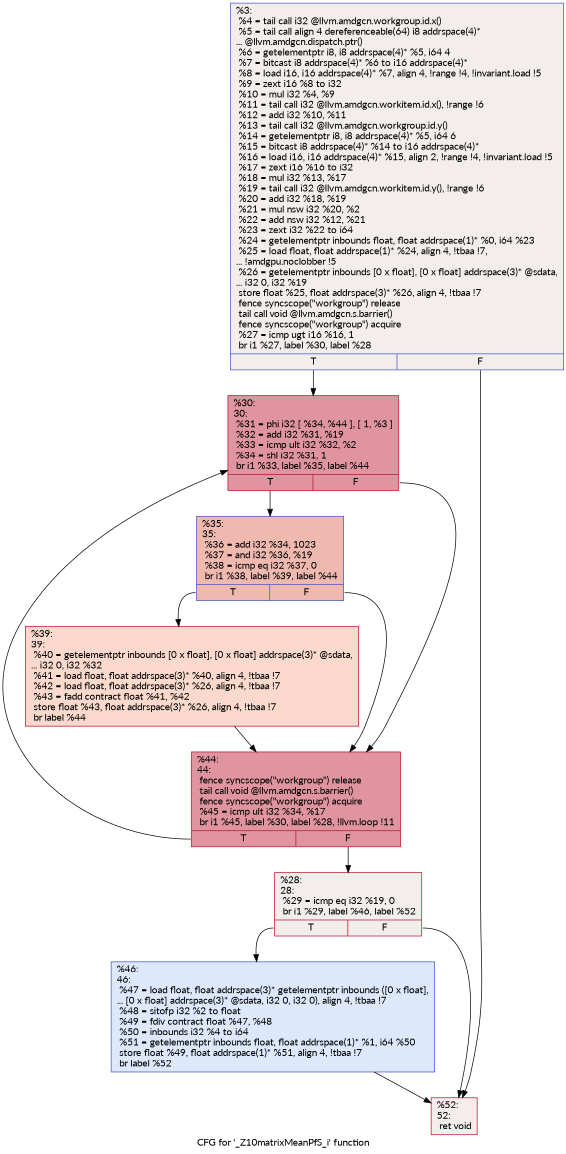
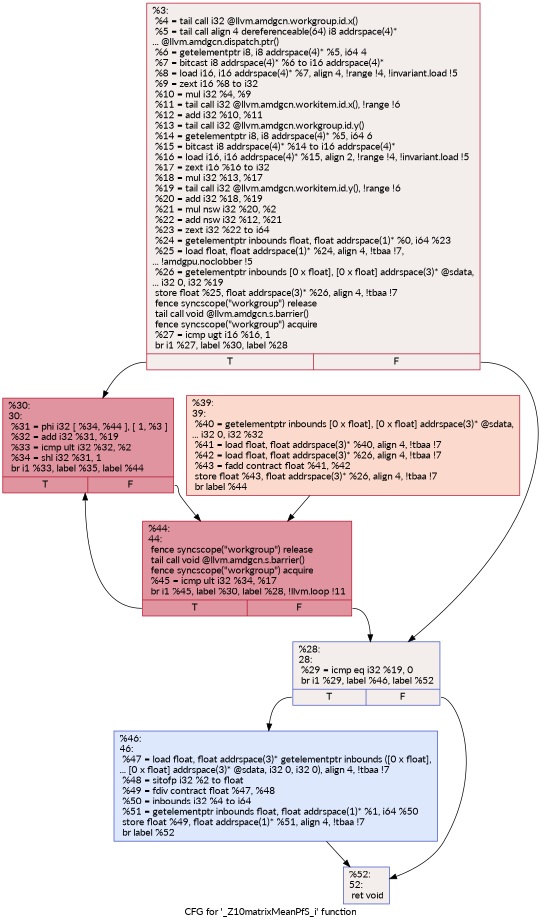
node "%3:": color #3d50c3ff -> #b70d28ff
node "%35:": removed
edge "%3:" -> "%52:": now "%3:" -> "%28:"
node "%28:": color #b70d28ff -> #3d50c3ff
node "%52:": color #b70d28ff -> #3d50c3ff
